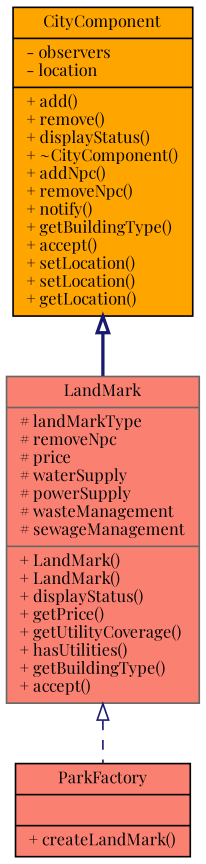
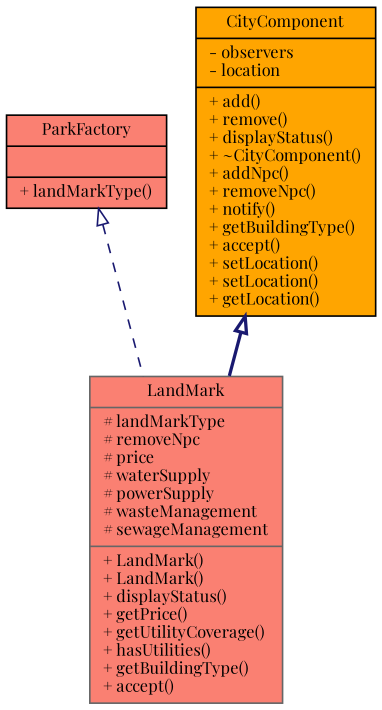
edge "ParkFactory" -> "LandMark": reversed
node "ParkFactory": text "+ createLandMark()" -> "+ landMarkType()"
